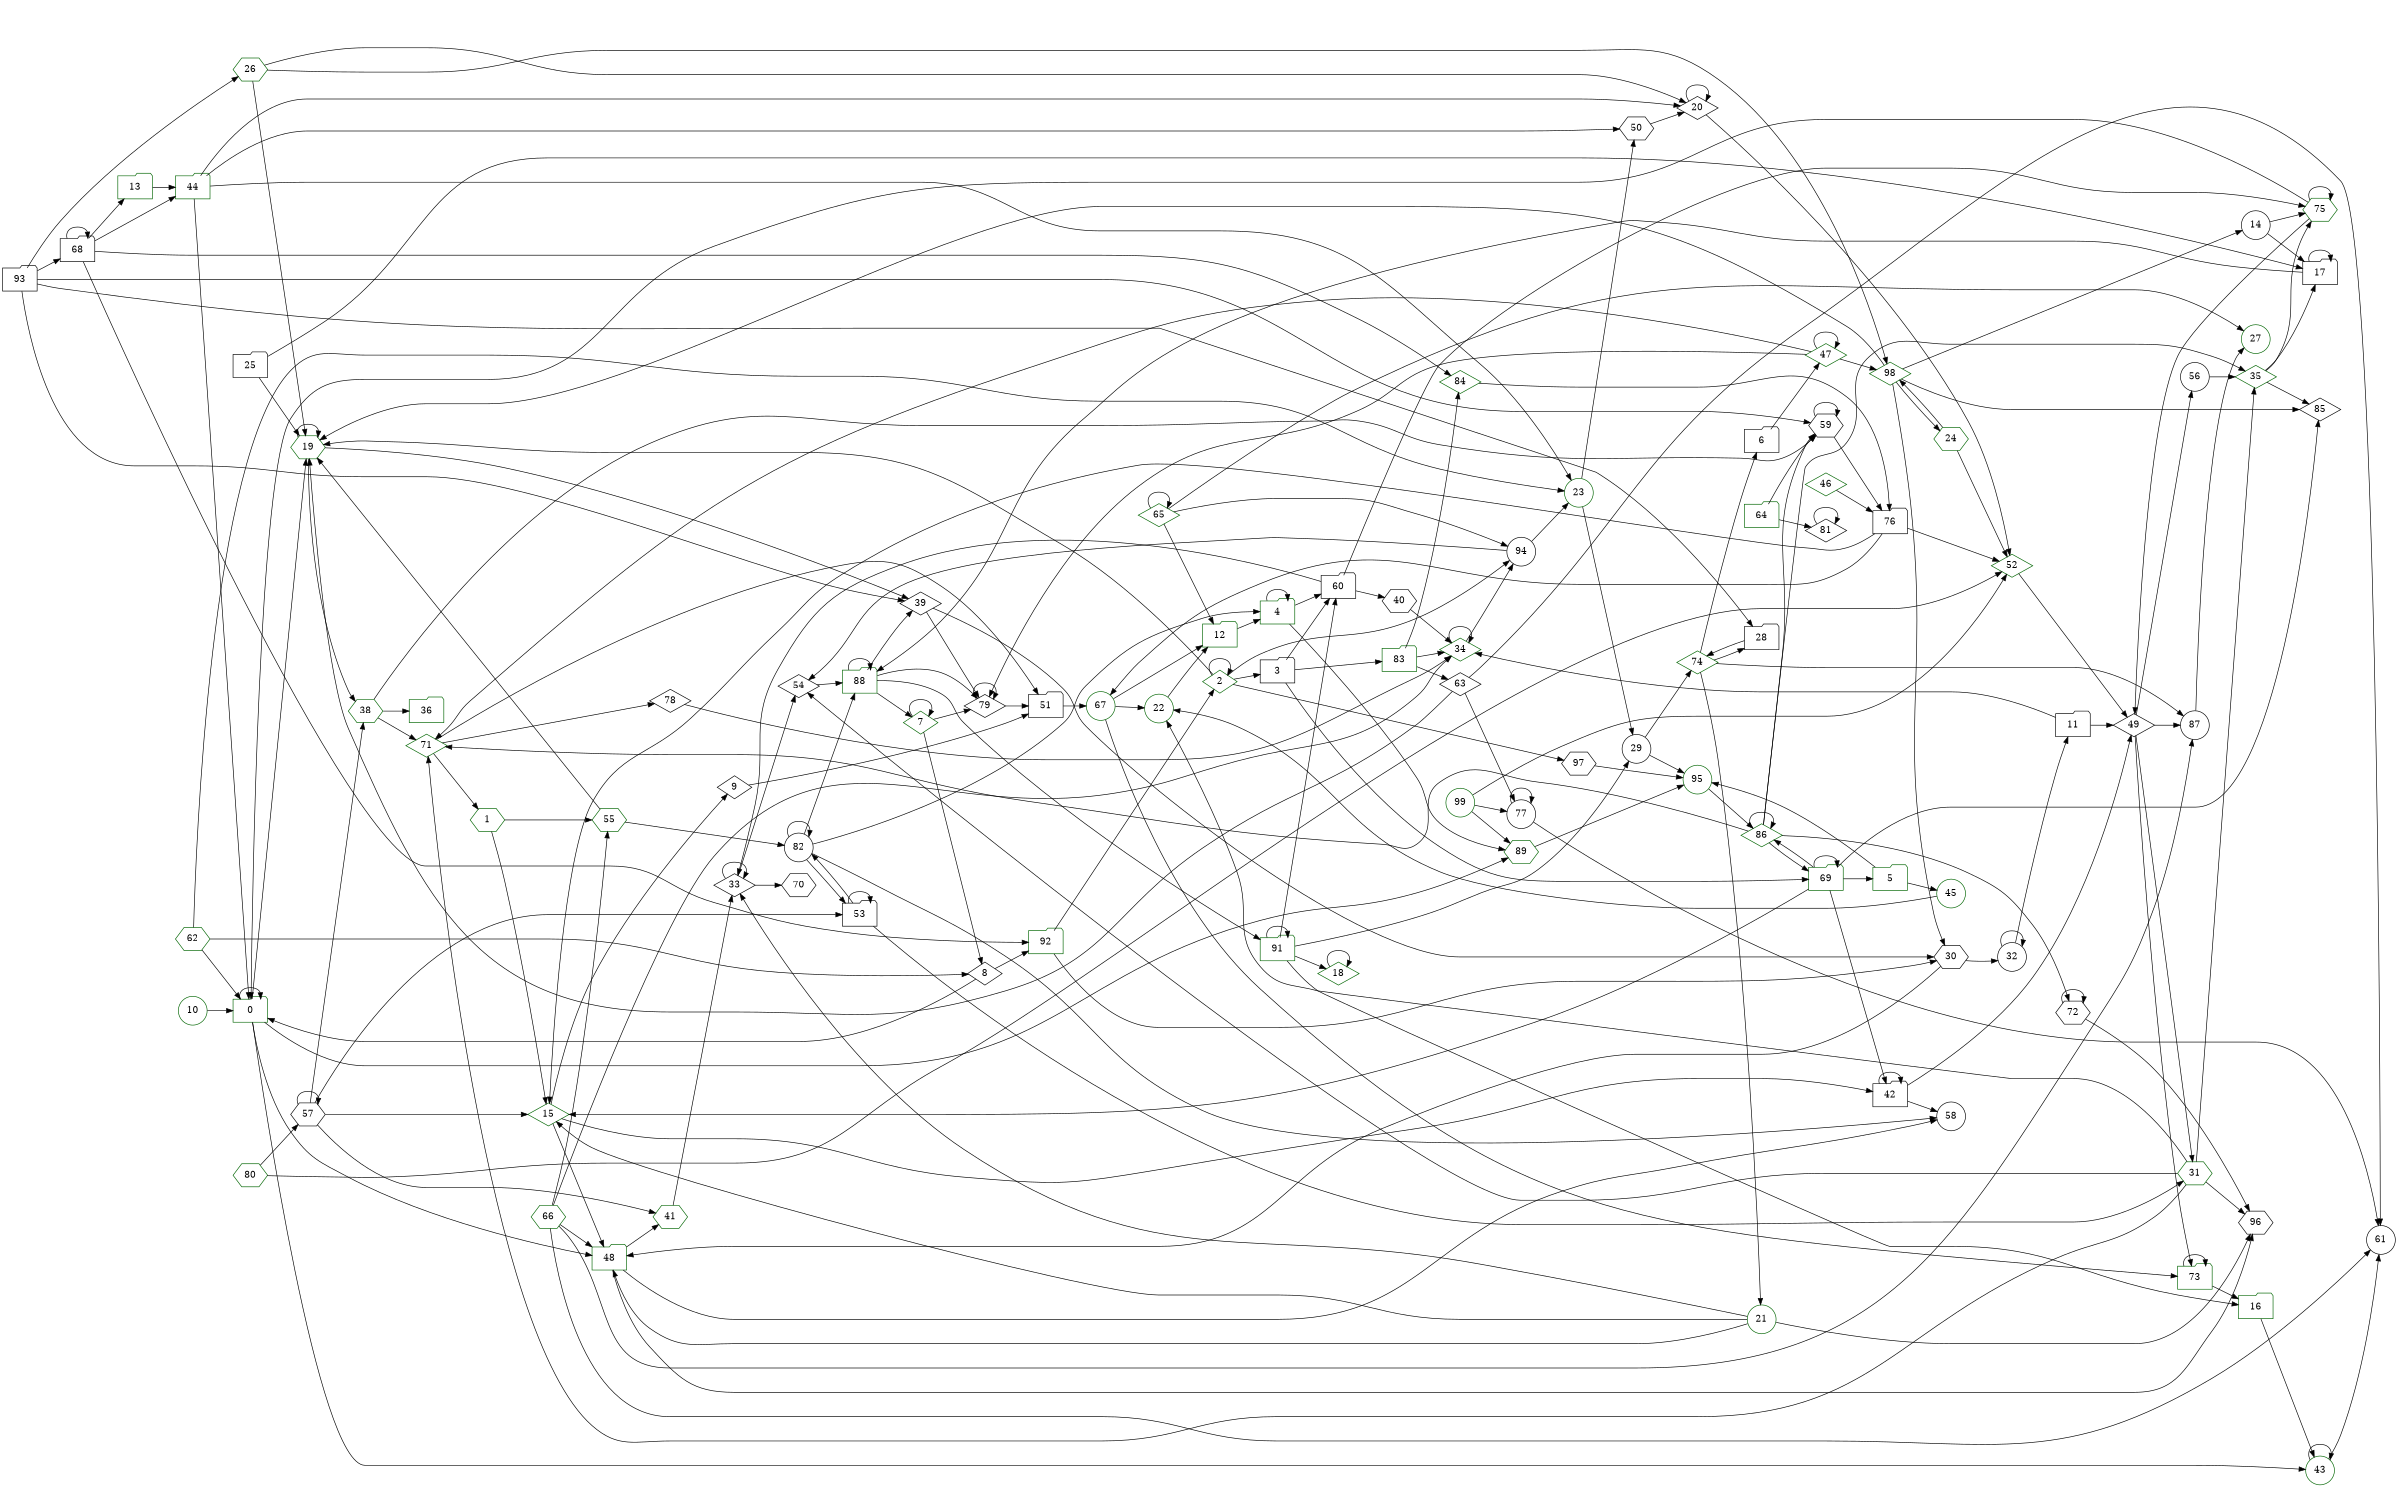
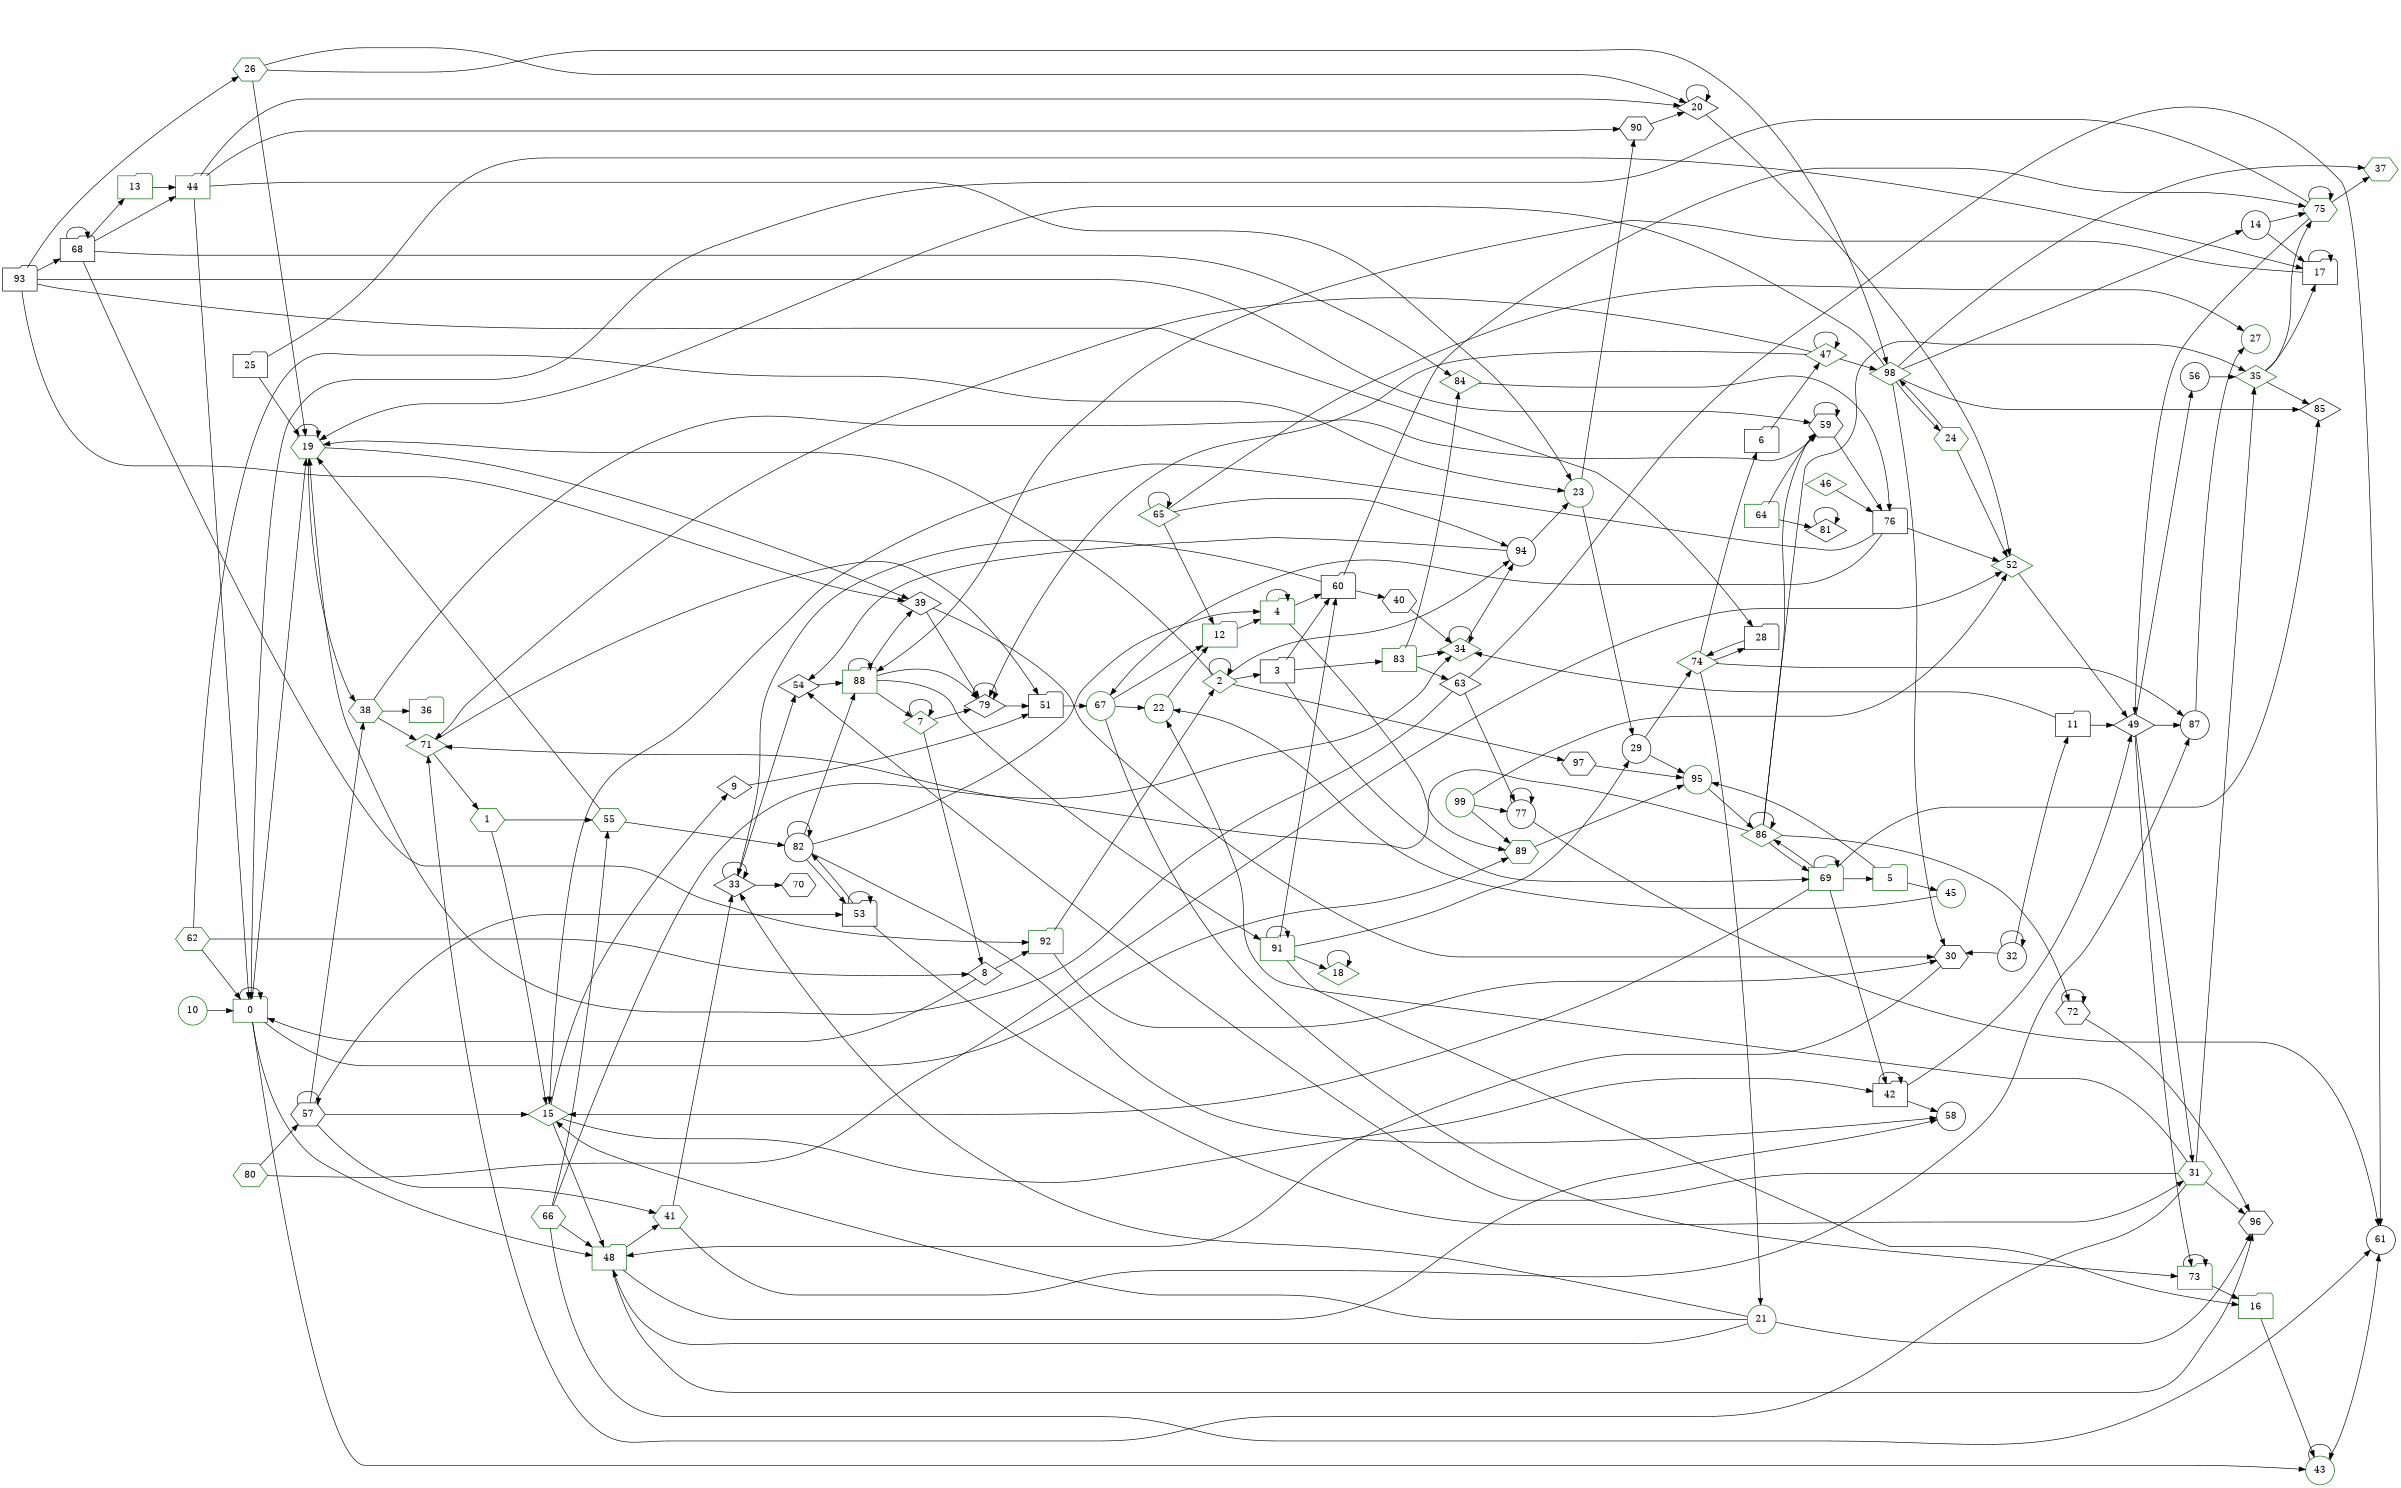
node "50": label "50" -> "90"
node "37": added
node "78": removed
edge "30" -> "32": reversed
edge "66" -> "87": now "41" -> "87"
